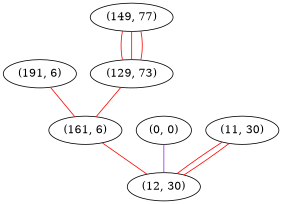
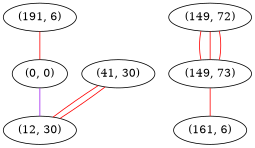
node "(149, 77)": label "(149, 77)" -> "(149, 72)"
node "(129, 73)": label "(129, 73)" -> "(149, 73)"
edge "(191, 6)" -- "(161, 6)": now "(191, 6)" -- "(0, 0)"
node "(11, 30)": label "(11, 30)" -> "(41, 30)"
edge "(161, 6)" -- "(12, 30)": removed
